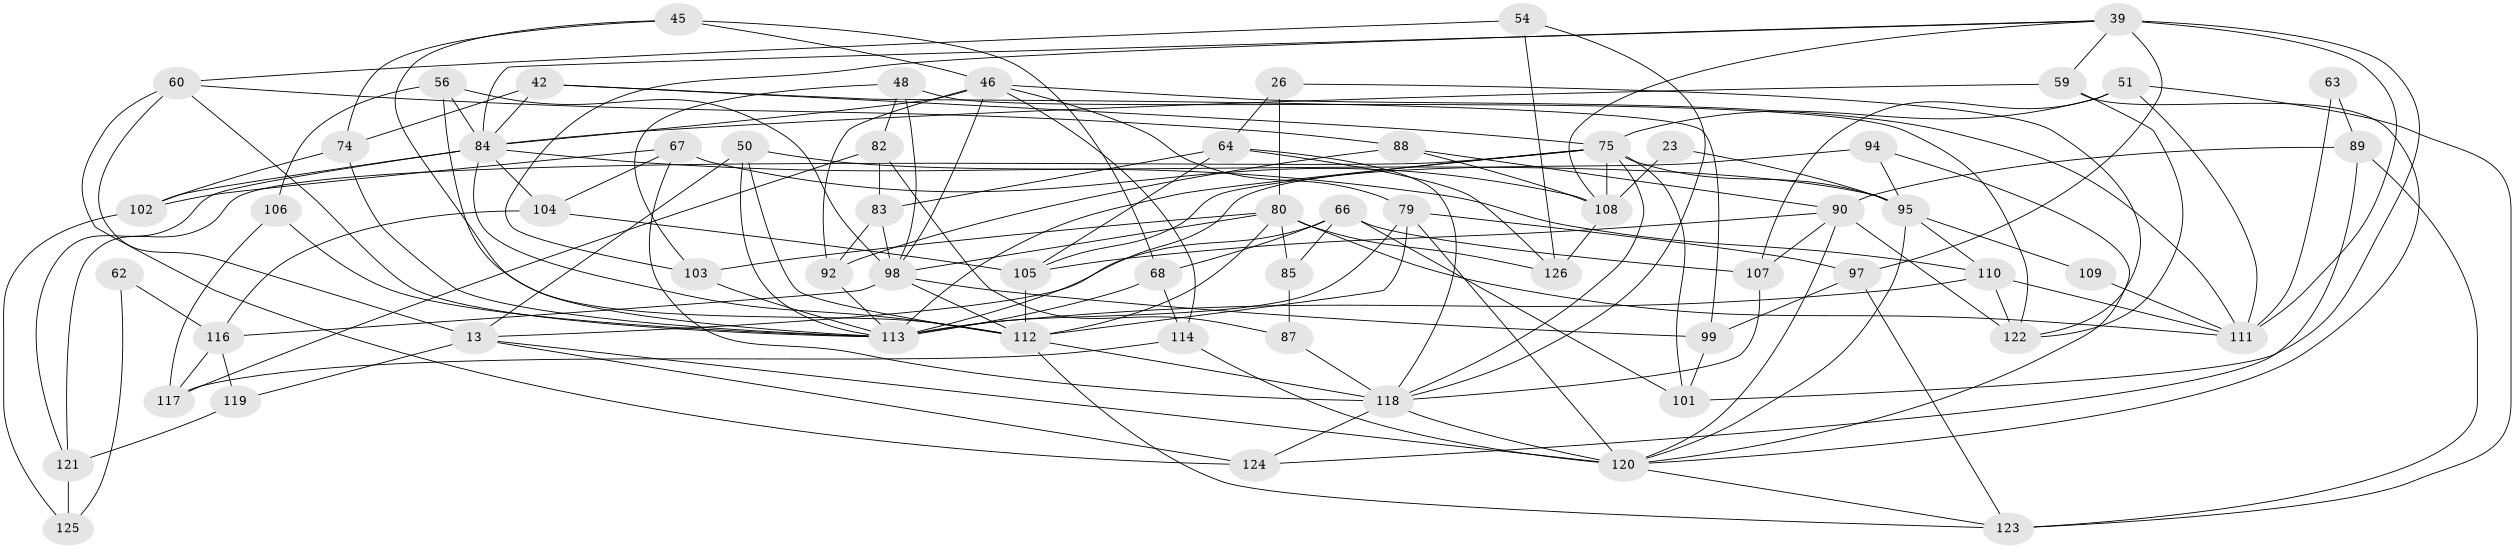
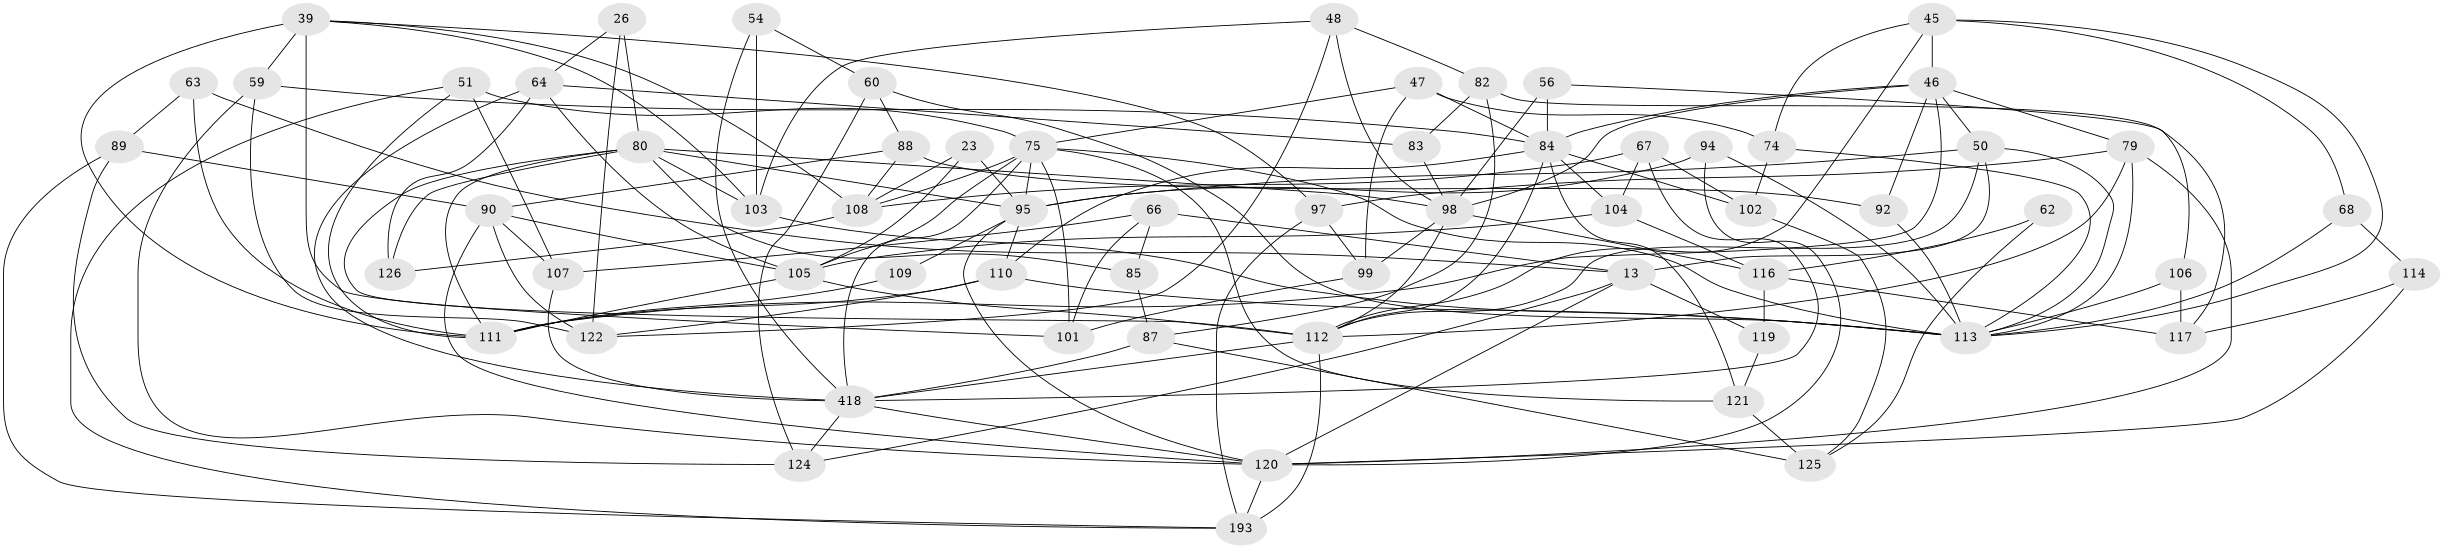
edge "39" -- "84": removed
node "42": label "42" -> "47"
edge "54" -- "126": now "54" -- "103"
edge "80" -- "95": added
edge "46" -- "114": now "46" -- "50"
edge "23" -- "105": added
edge "83" -- "92": removed
edge "66" -- "68": removed
edge "60" -- "13": now "63" -- "13"
edge "105" -- "111": added
edge "56" -- "113": now "45" -- "113"
node "118": label "118" -> "418"
edge "87" -- "125": added
node "123": label "123" -> "193"
